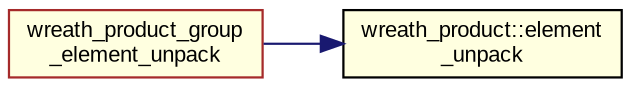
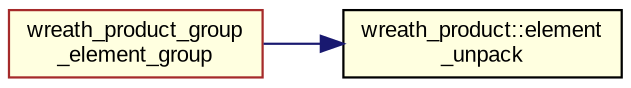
node "wreath_product_group _element_unpack": label "wreath_product_group _element_unpack" -> "wreath_product_group _element_group"
